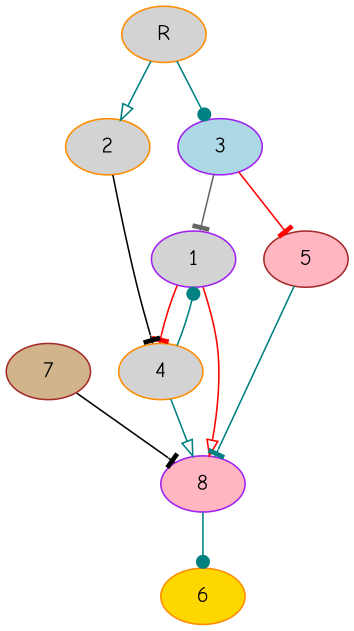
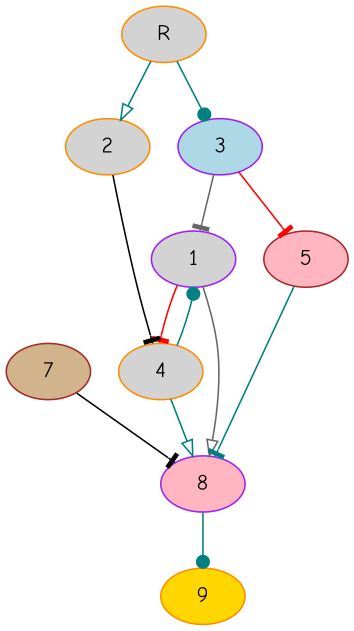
edge "1" -> "8": color red -> gray40
node "6": label "6" -> "9"
